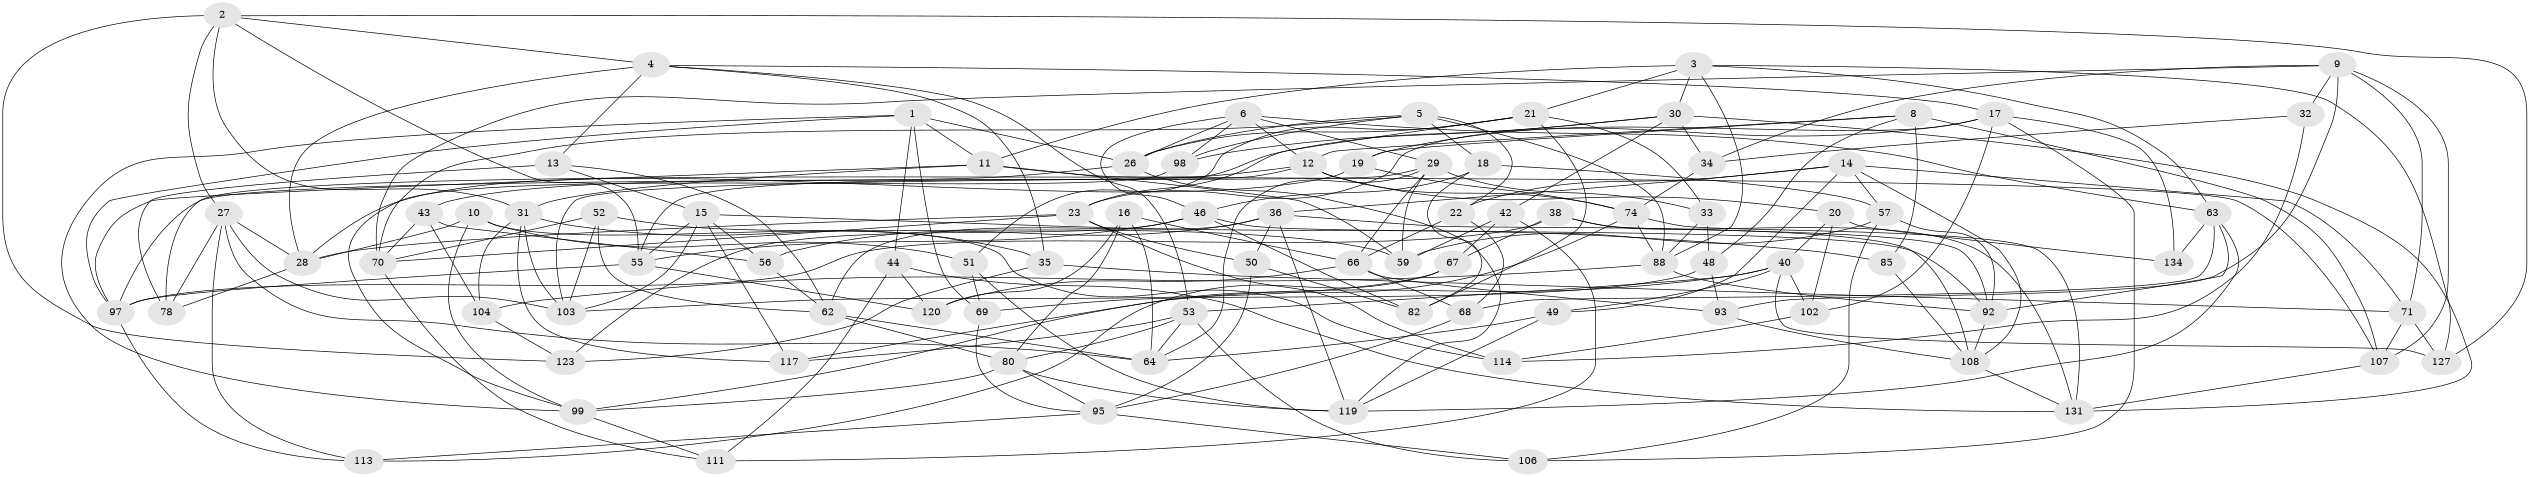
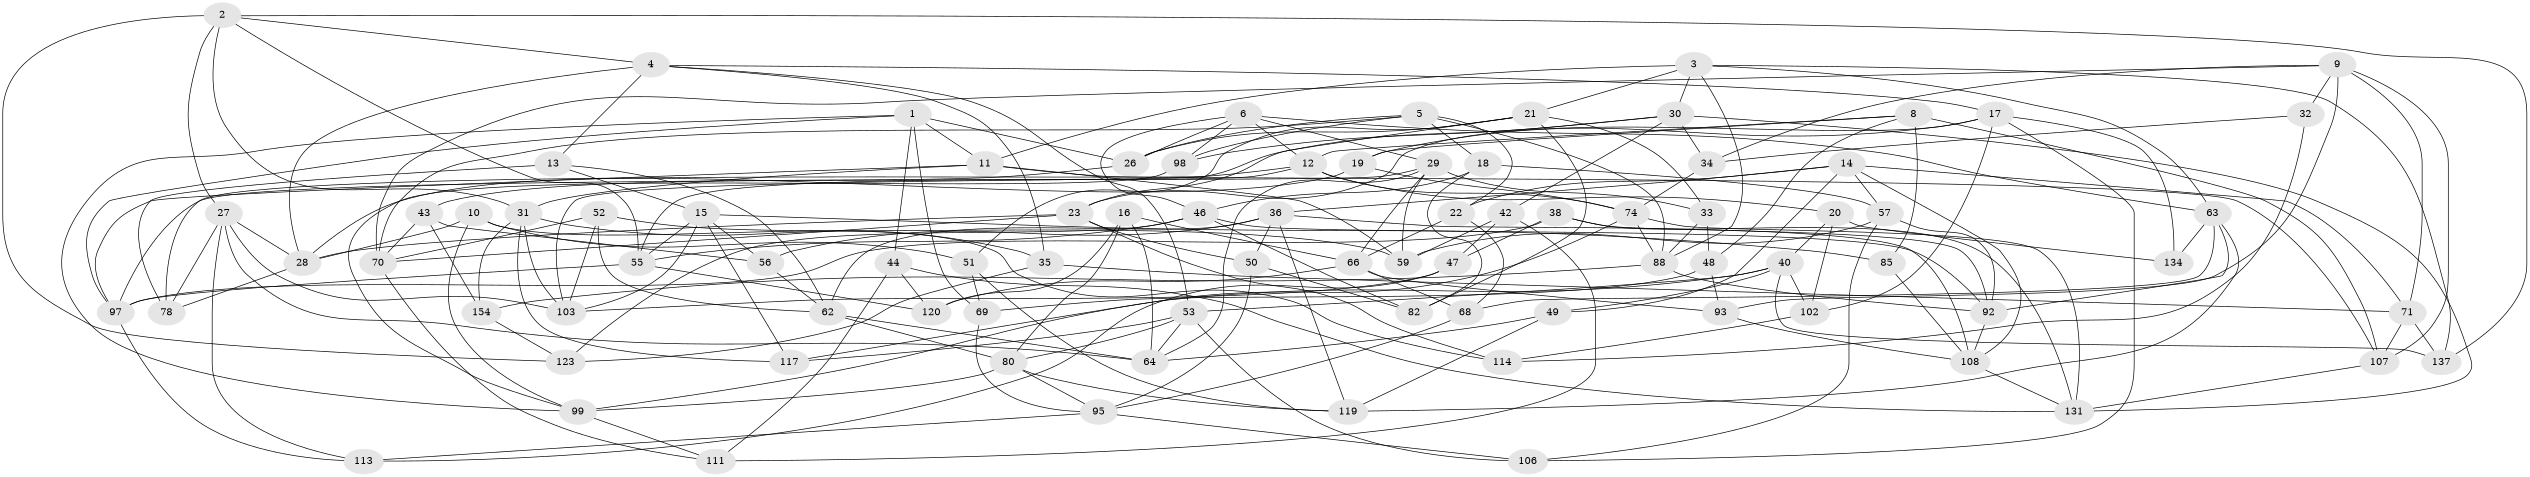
edge "26" -- "119": removed
node "67": label "67" -> "47"
node "104": label "104" -> "154"
node "127": label "127" -> "137"
